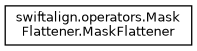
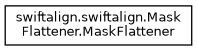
node "swiftalign.operators.Mask Flattener.MaskFlattener": label "swiftalign.operators.Mask Flattener.MaskFlattener" -> "swiftalign.swiftalign.Mask Flattener.MaskFlattener"
